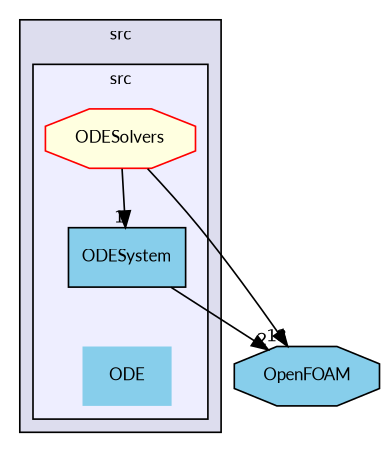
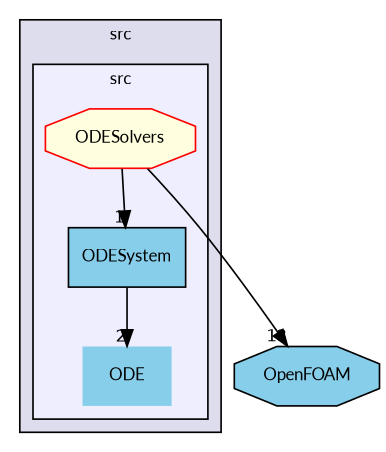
edge "ODESystem" -> "OpenFOAM": now "ODESystem" -> "ODE"
